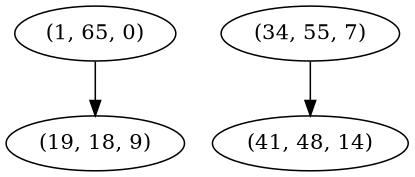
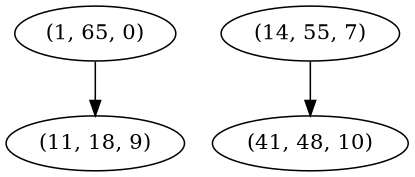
node "(34, 55, 7)": label "(34, 55, 7)" -> "(14, 55, 7)"
node "(19, 18, 9)": label "(19, 18, 9)" -> "(11, 18, 9)"
node "(41, 48, 14)": label "(41, 48, 14)" -> "(41, 48, 10)"
